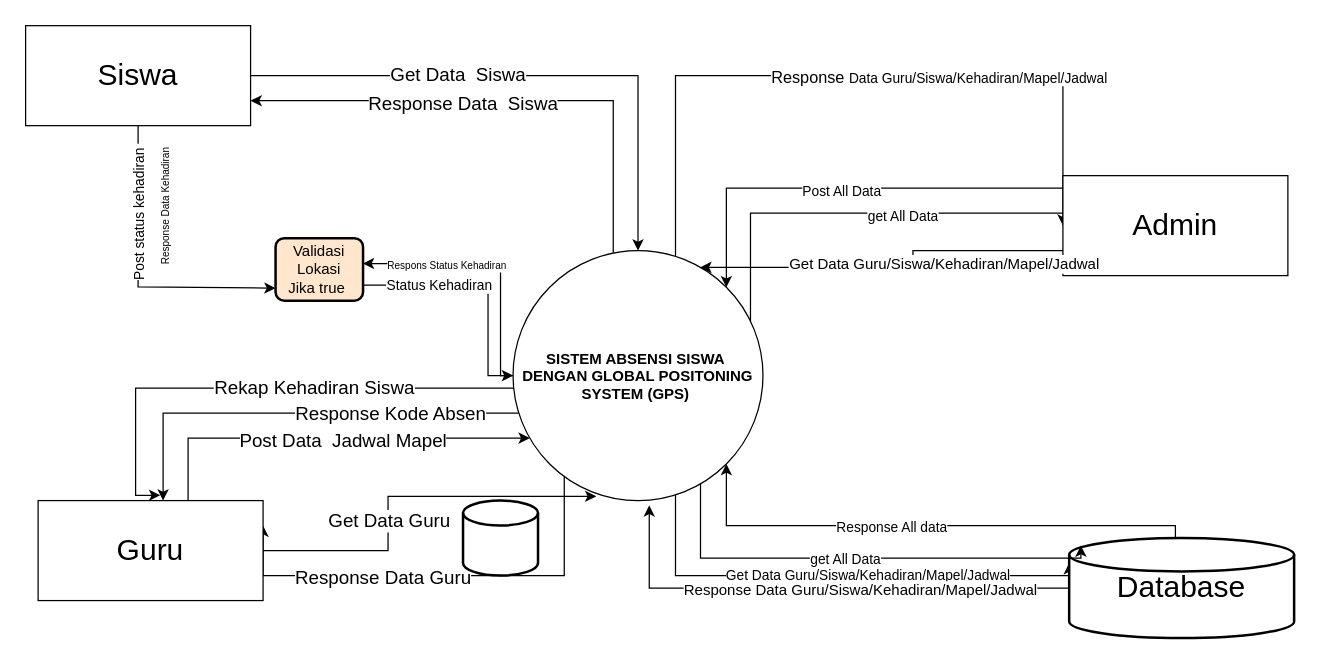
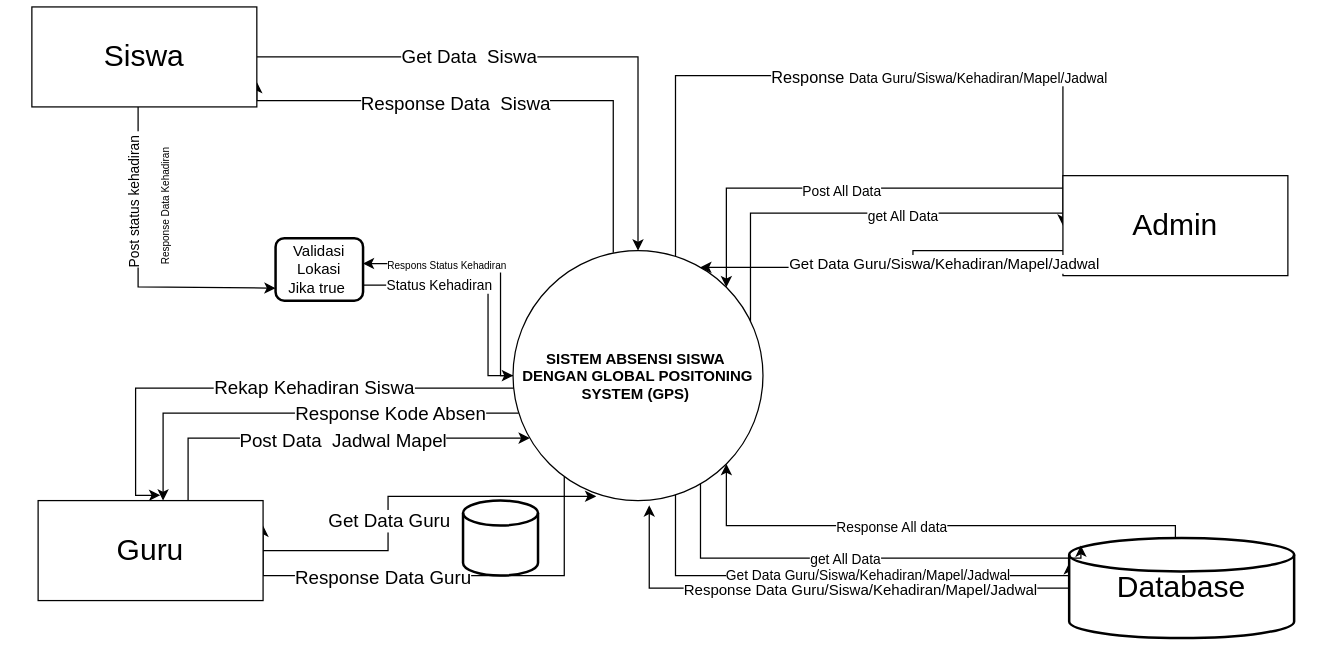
node "Siswa": moved (138, 76) -> (144, 57)
node "Validasi Lokasi Jika true": fillcolor #ffe6cc -> #ffffff
